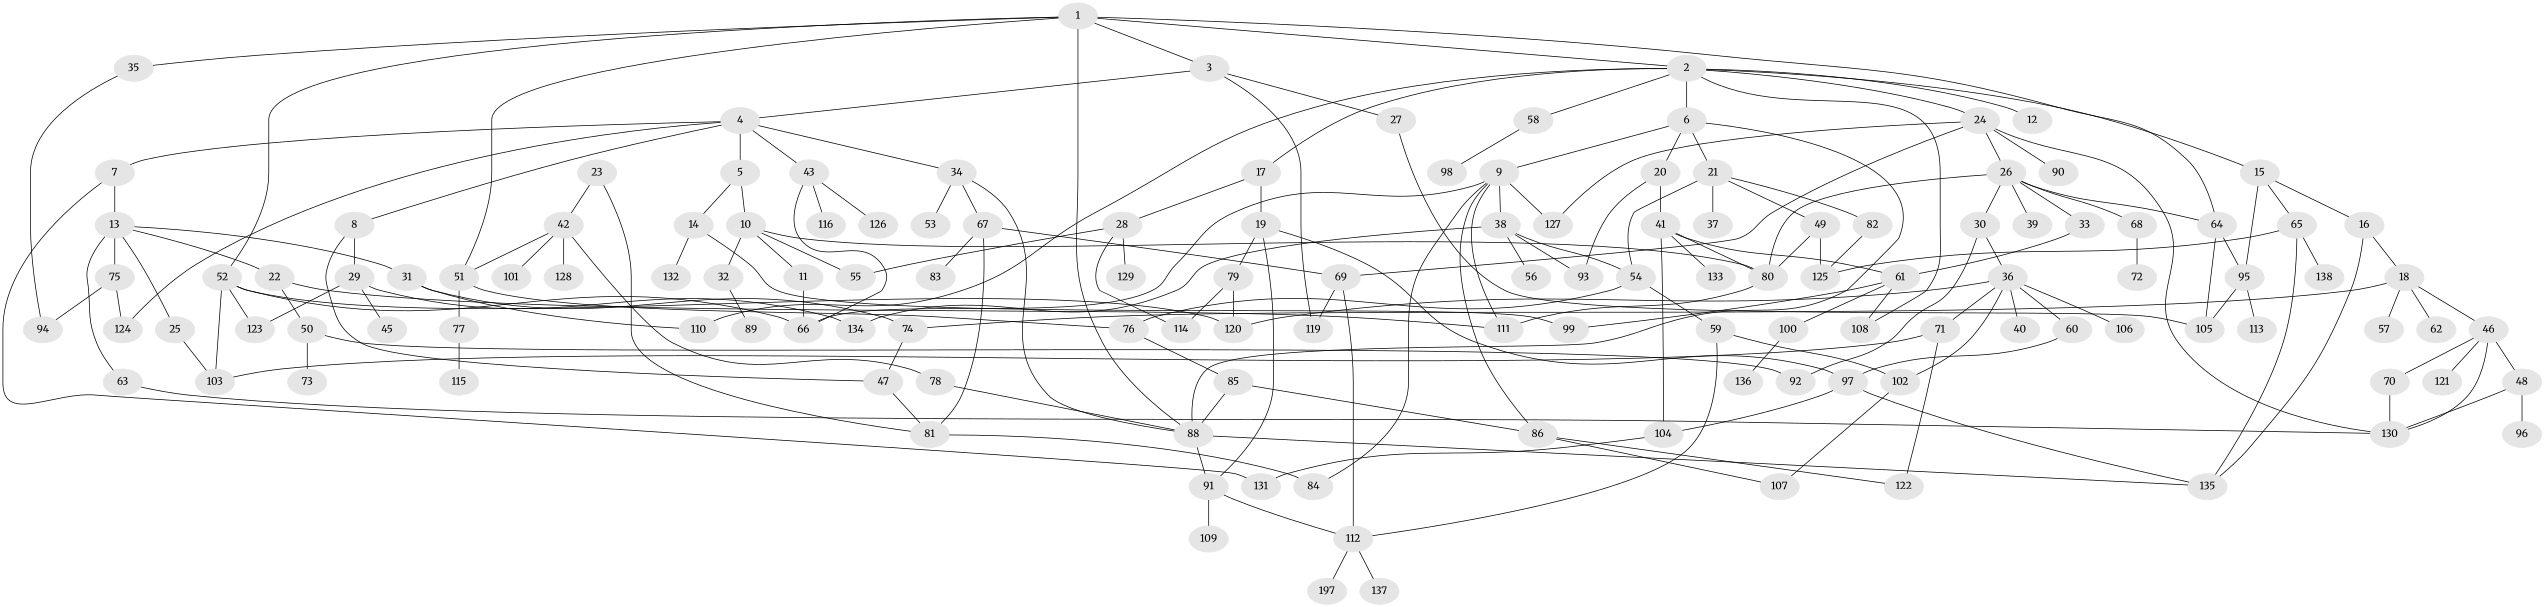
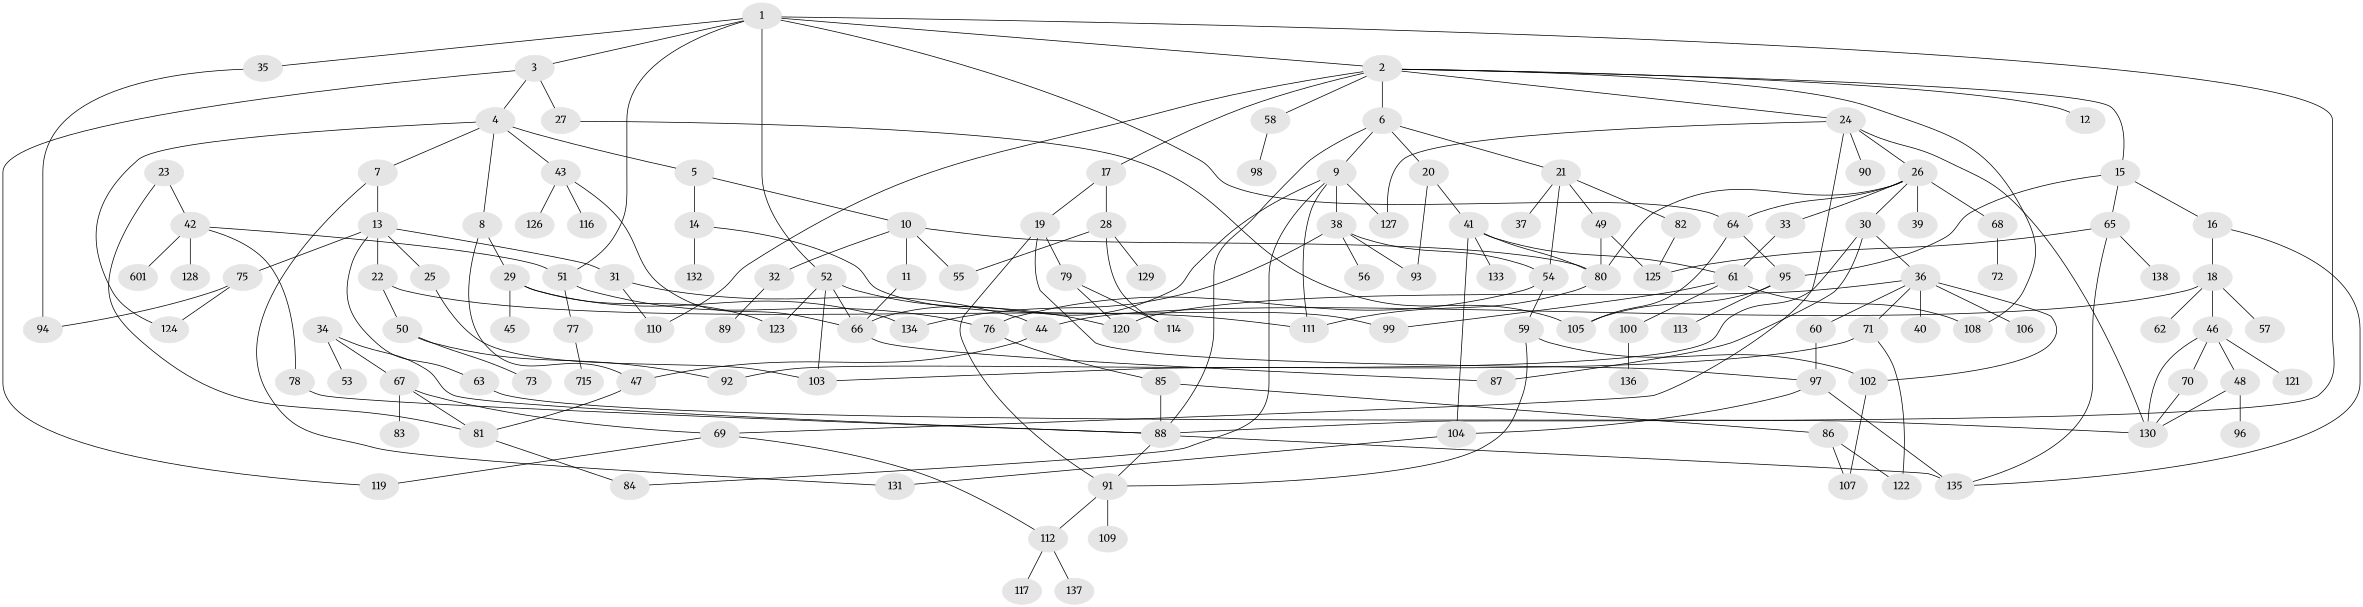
edge "4" -- "34": removed
node "101": label "101" -> "601"
edge "9" -- "86": removed
node "74": label "74" -> "44"
node "115": label "115" -> "715"
node "87": added
edge "59" -- "112": now "59" -- "91"
node "197": label "197" -> "117"
